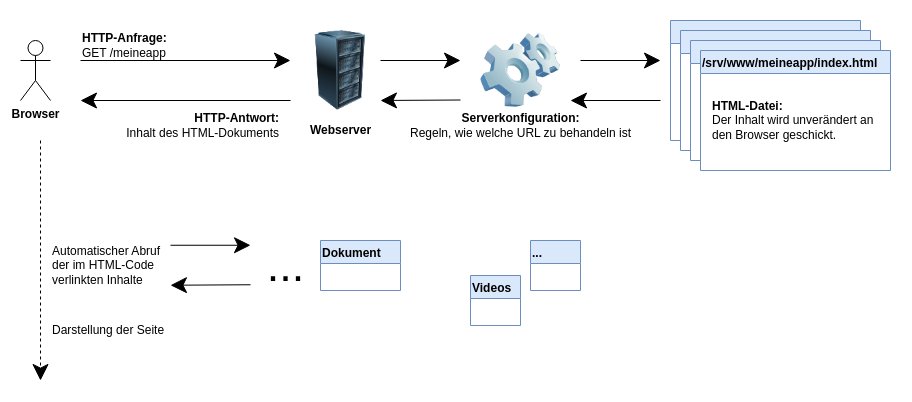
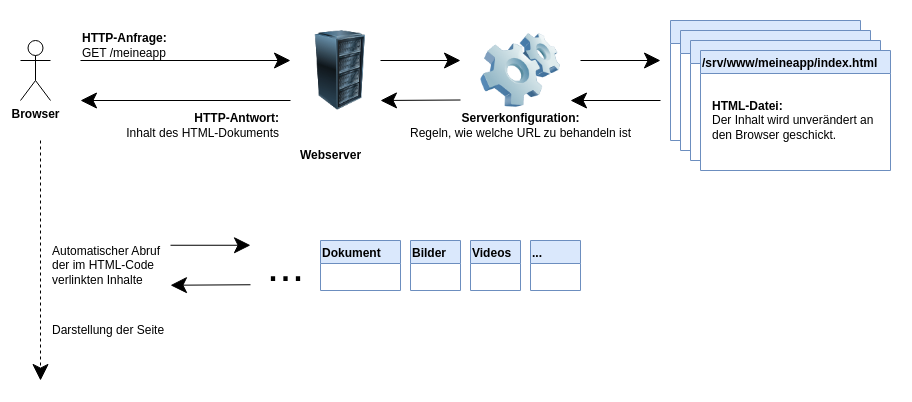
node "Webserver": moved (341, 131) -> (331, 156)
node "Bilder": added
node "Videos": moved (496, 301) -> (496, 266)
